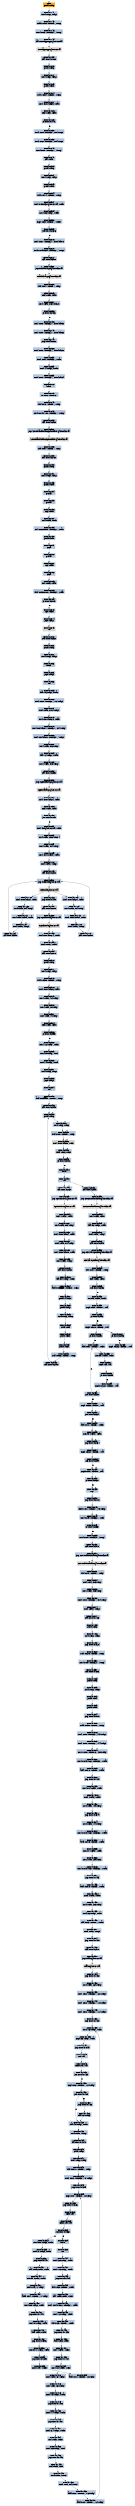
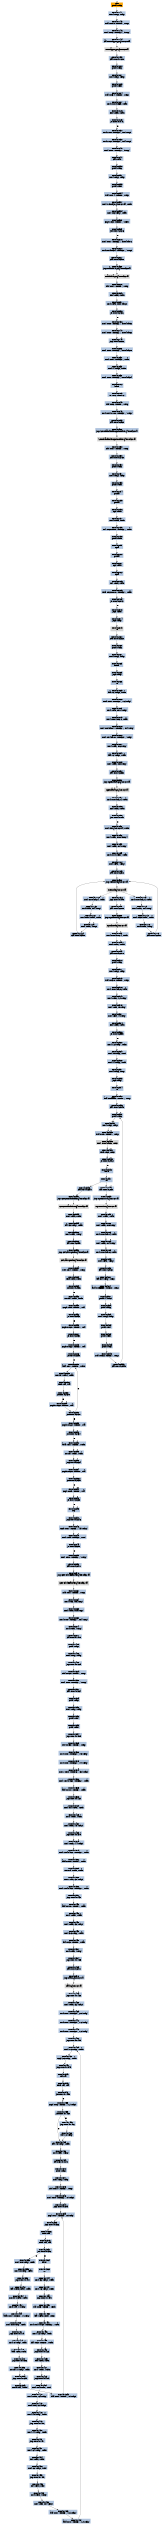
edge "0x00402bfe cmpb $0x20<UINT8>, %dl" -> "0x00402c06 je 0x00402c90": now "0x00402c03 cmpb $0x22<UINT8>, %dl" -> "0x00402c06 je 0x00402c90"
